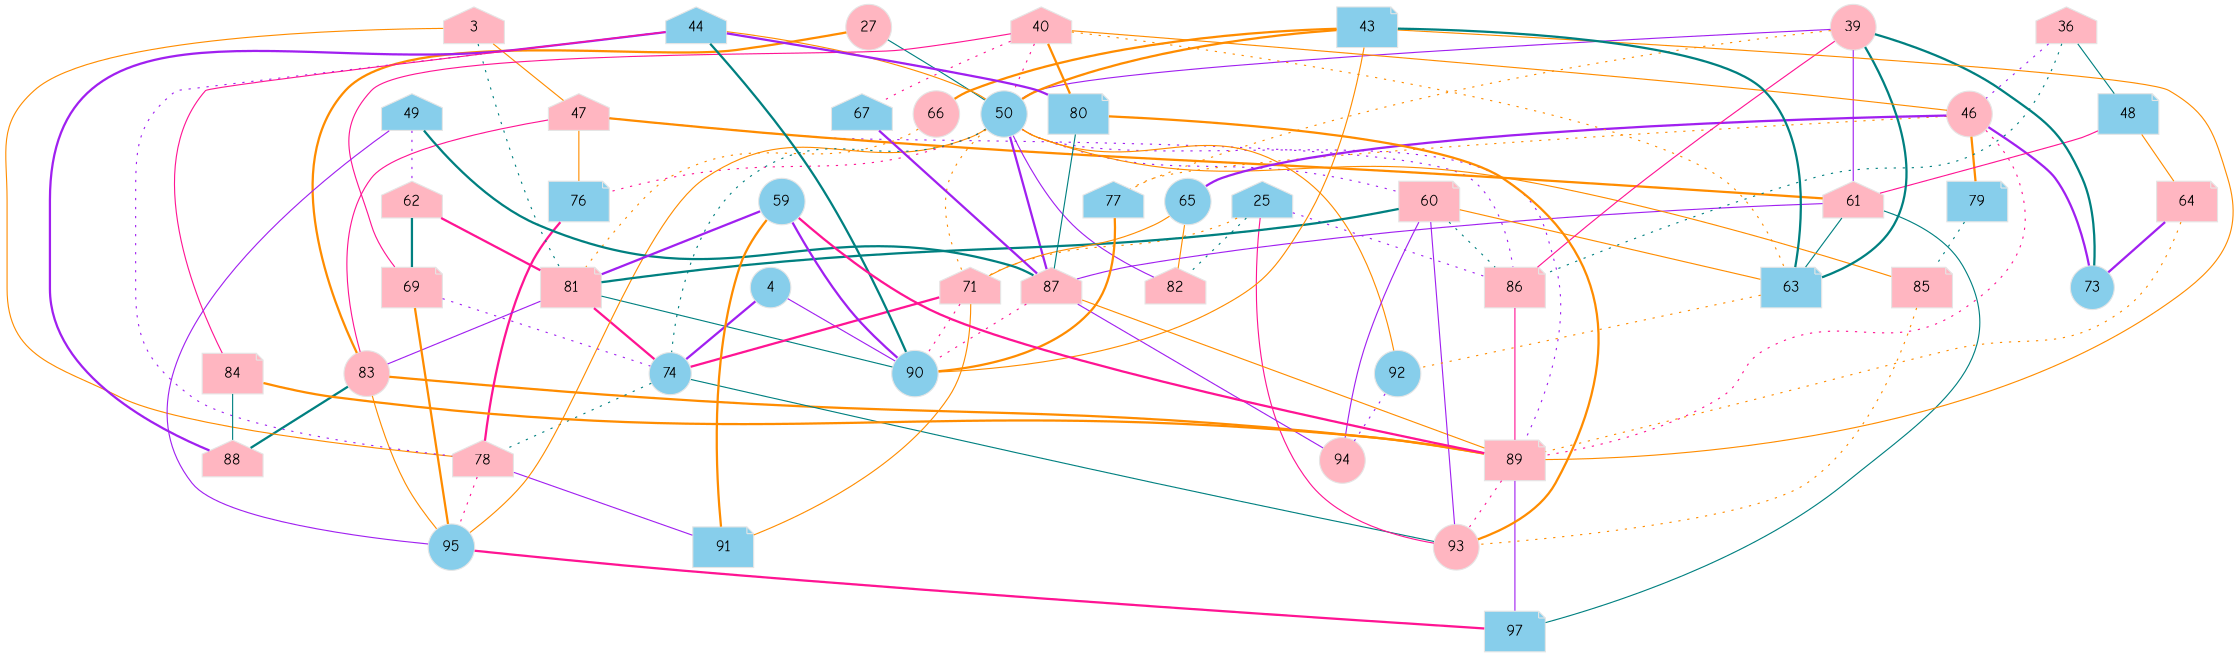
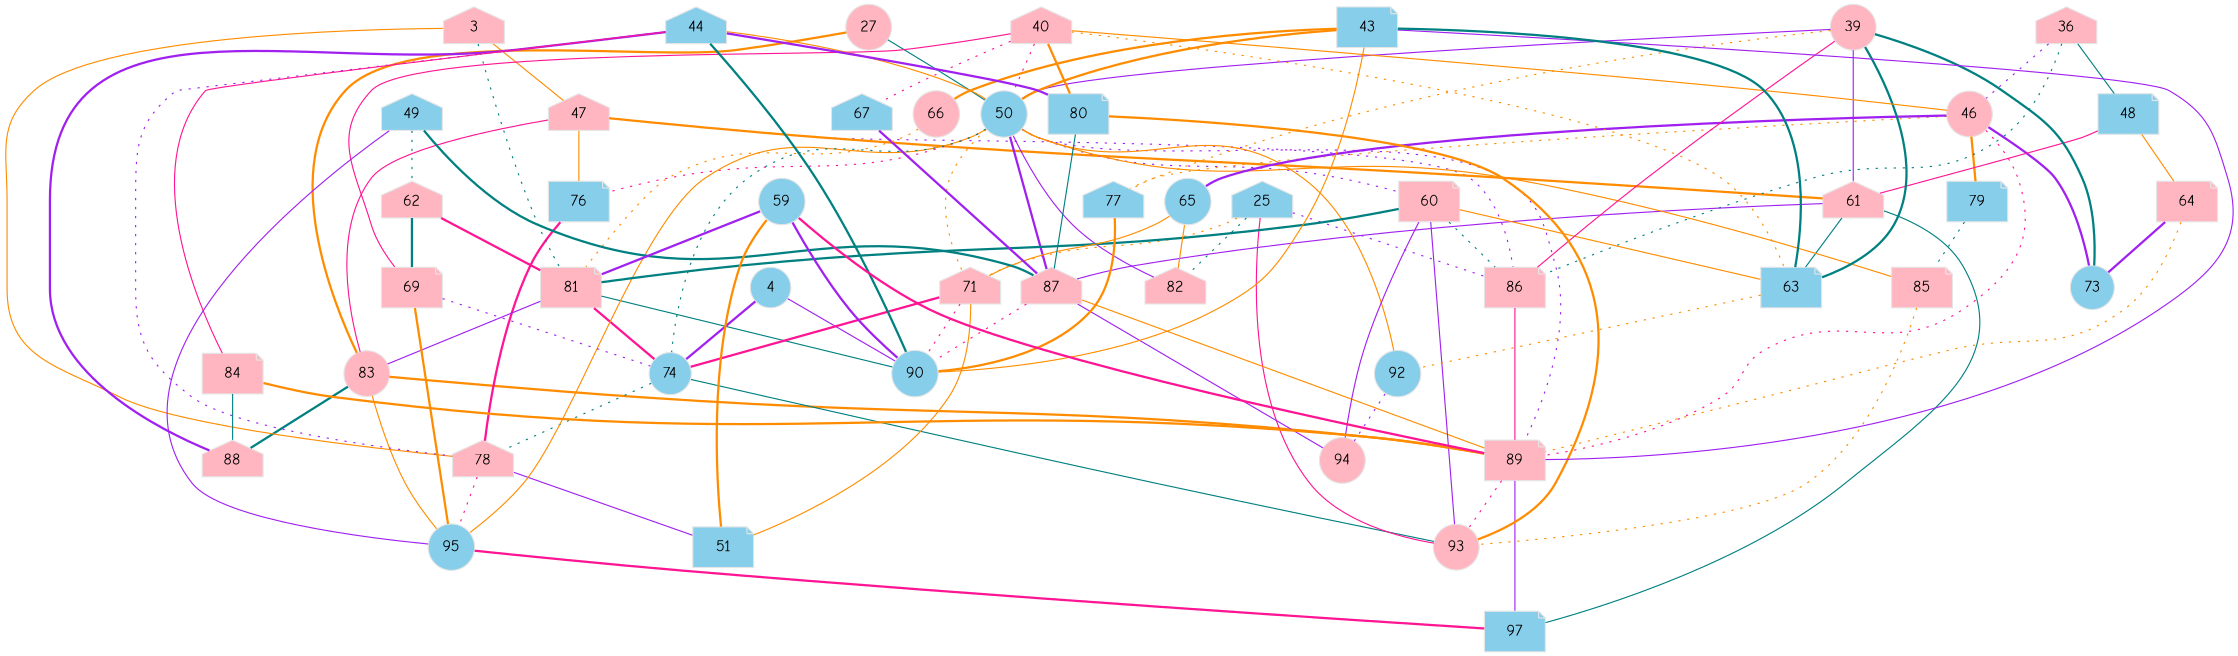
edge "43" -- "89": color darkorange -> purple
edge "49" -- "62": color purple -> teal
node "91": label "91" -> "51"
